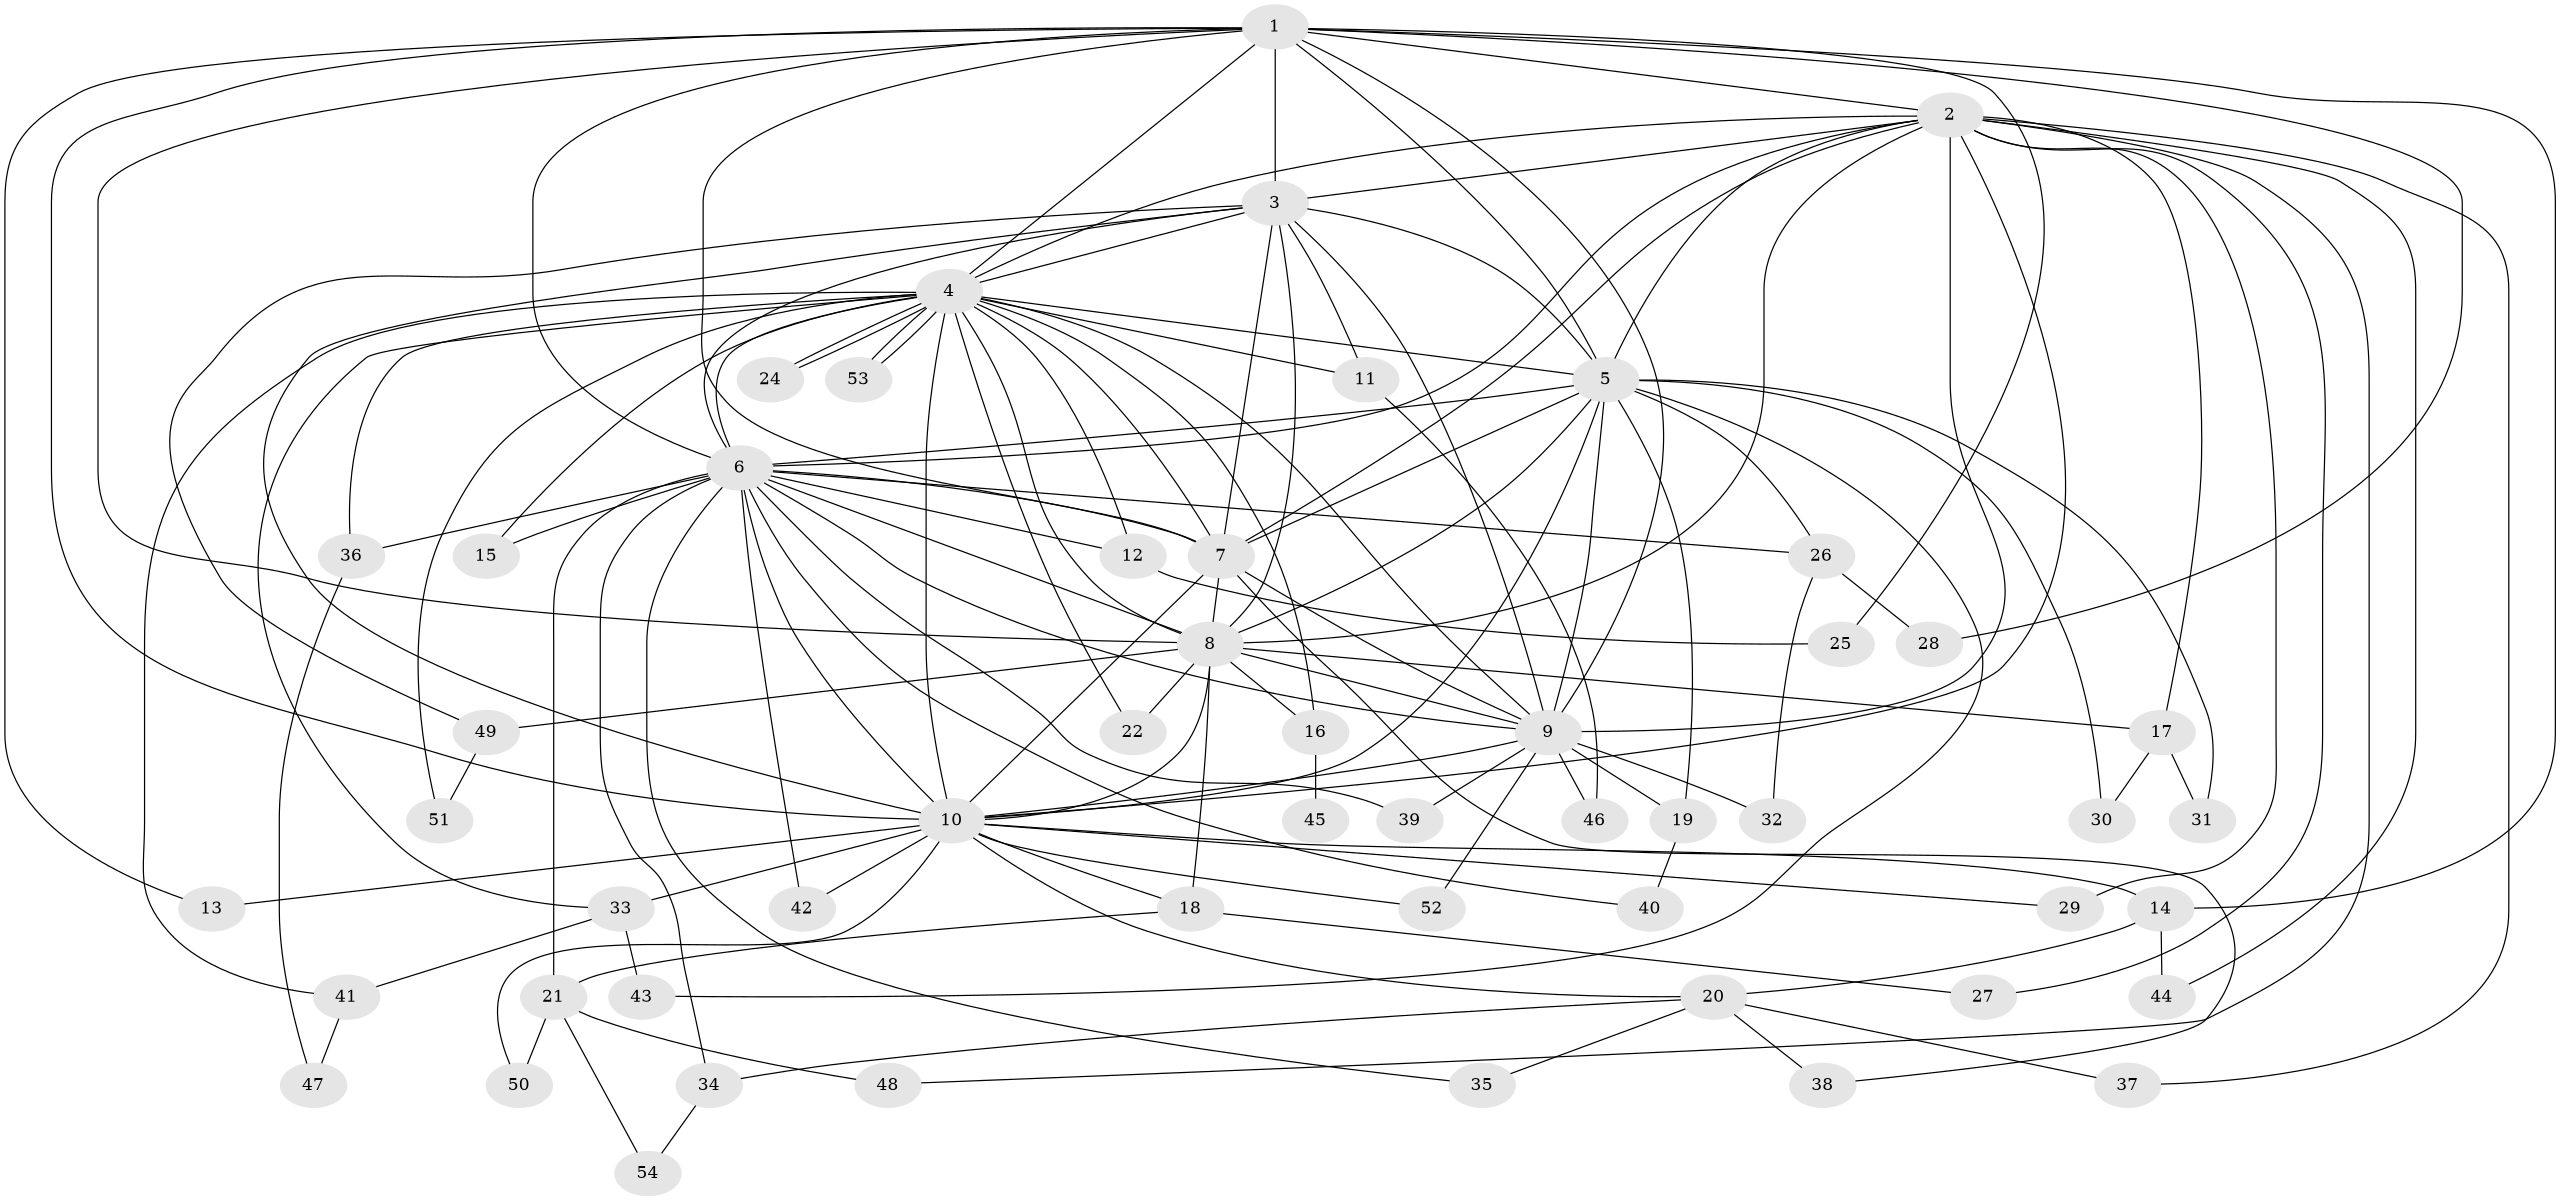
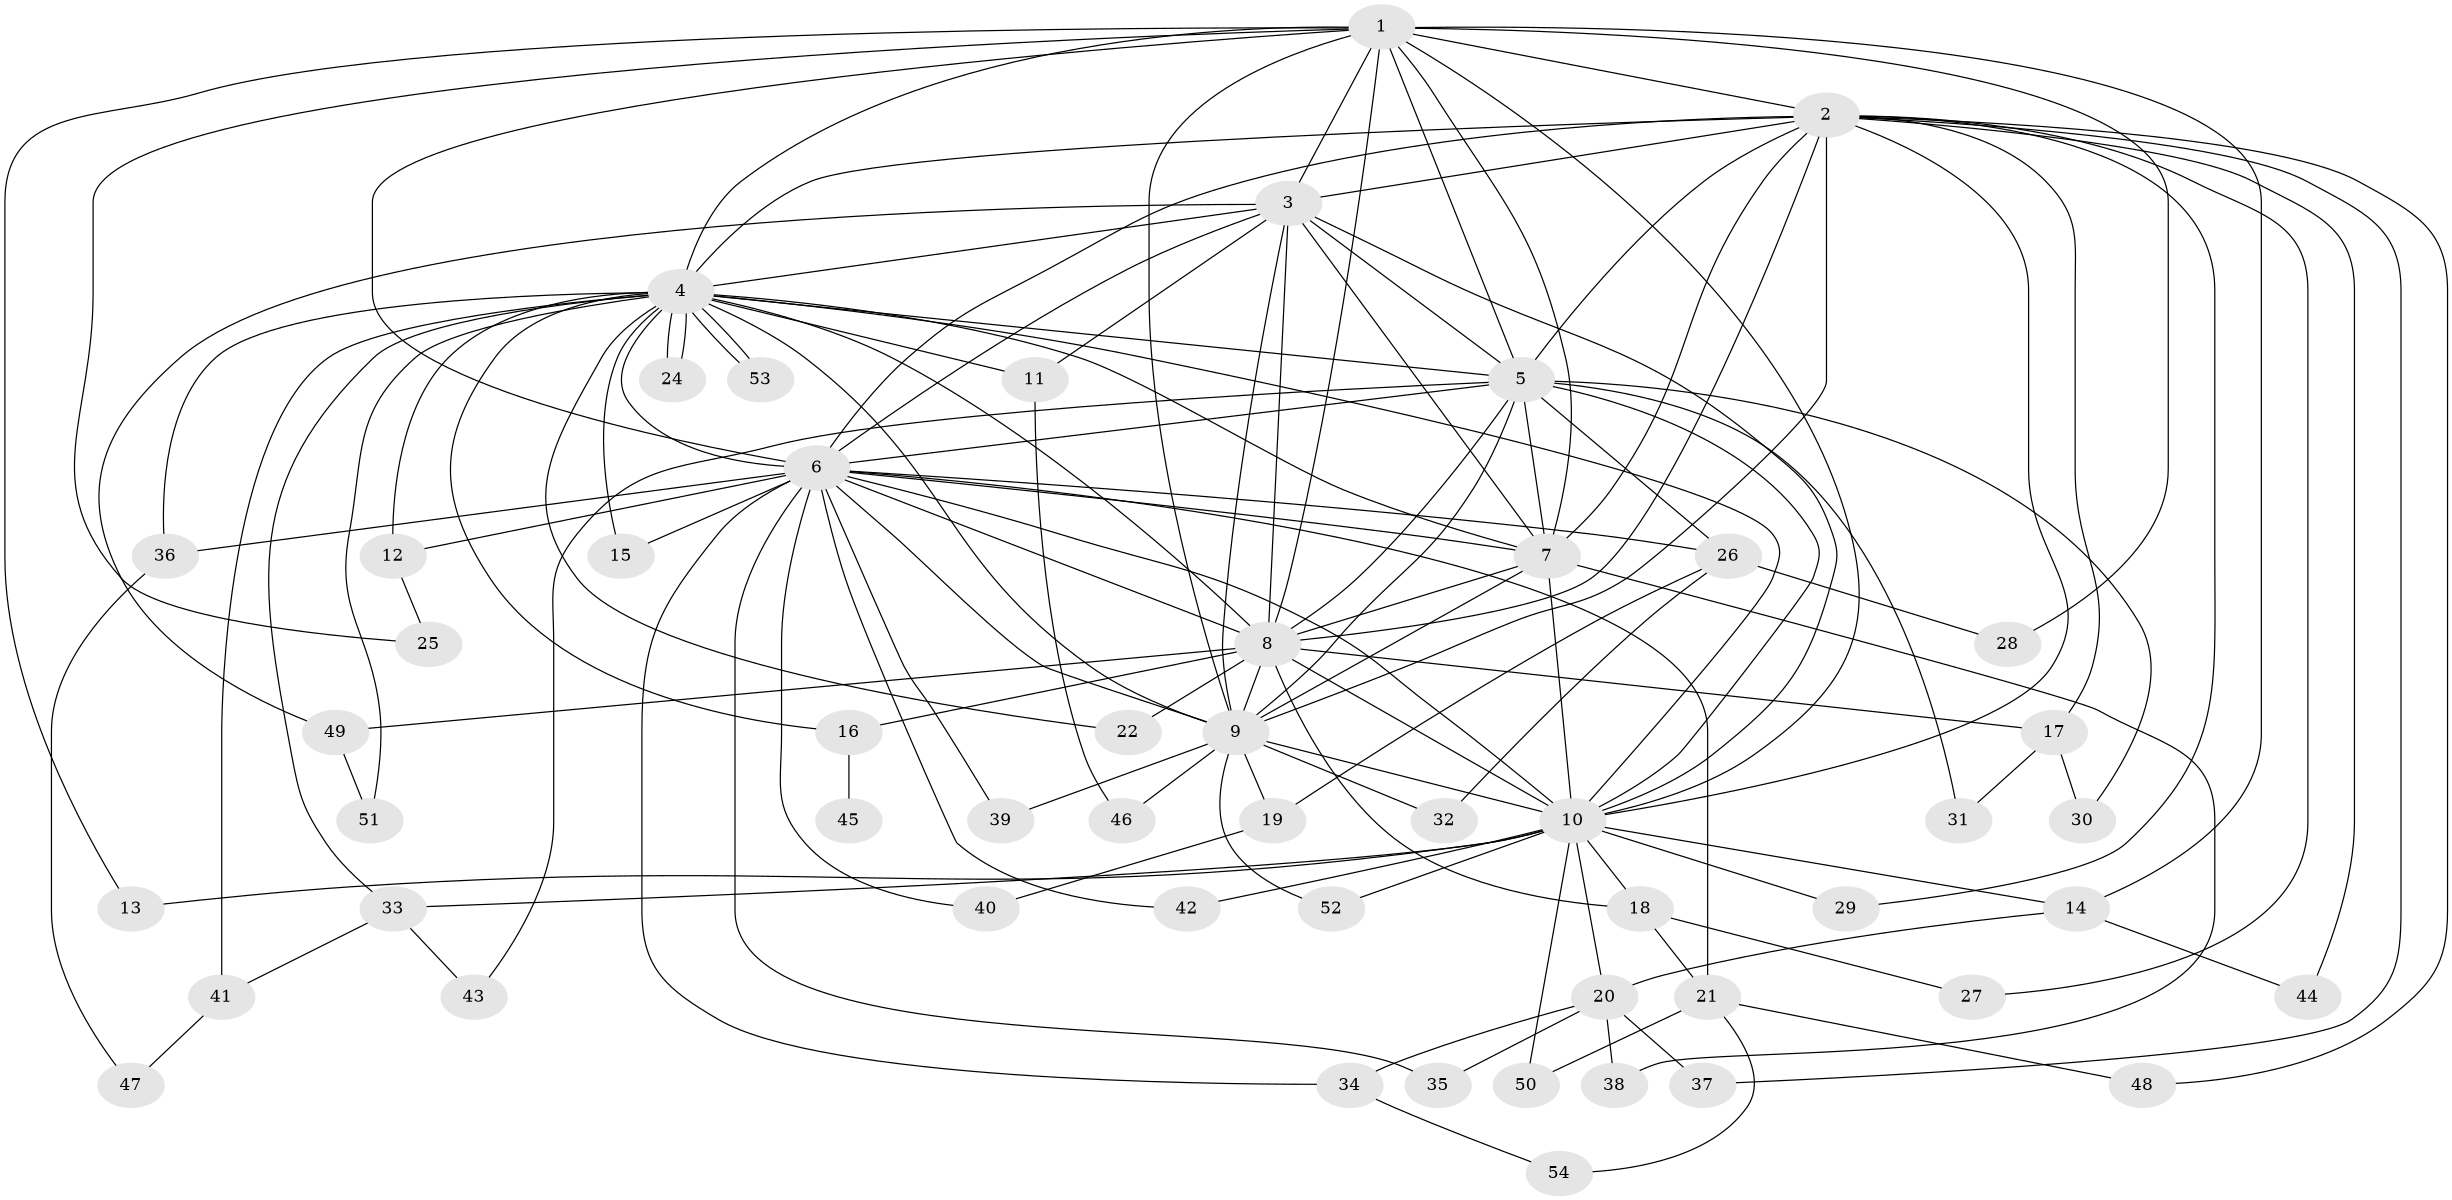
edge "5" -- "19": now "26" -- "19"
